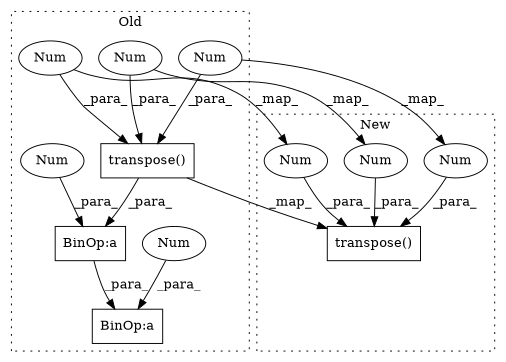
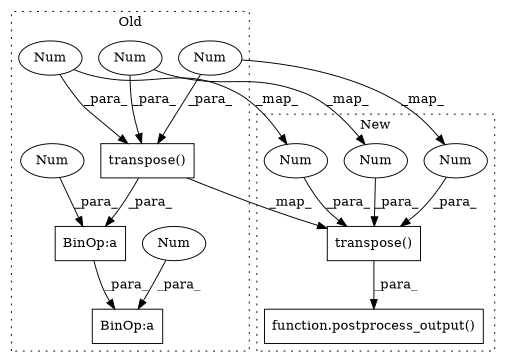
node "function.postprocess_output()": added
